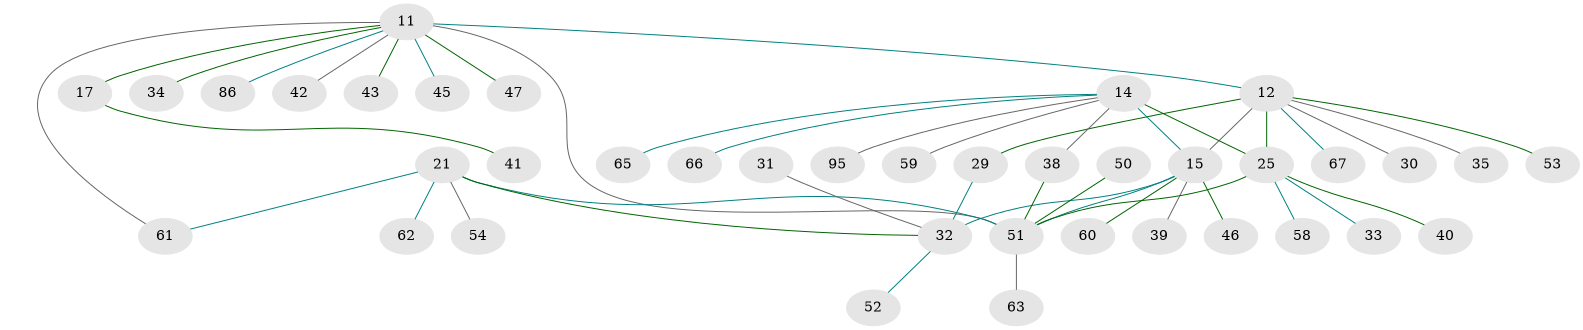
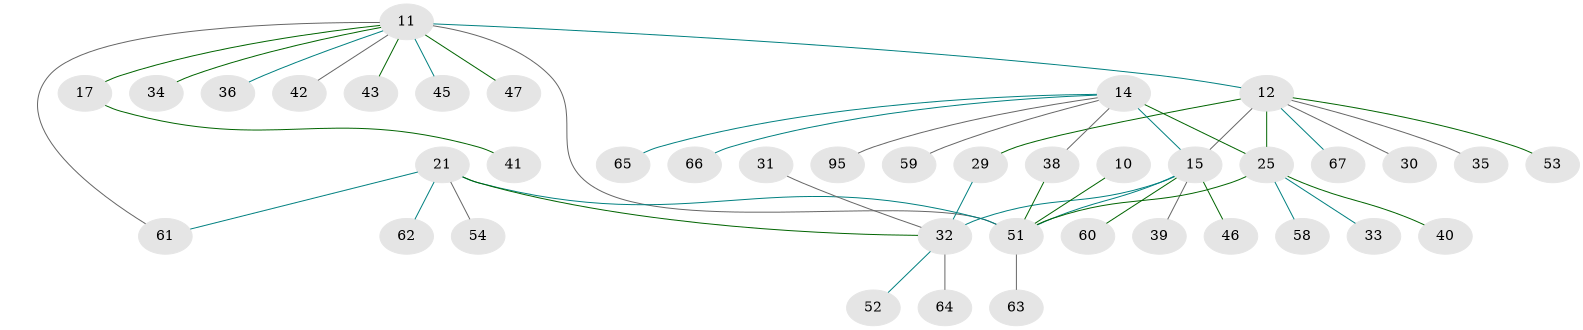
node "86": label "86" -> "36"
node "50": label "50" -> "10"
node "64": added
